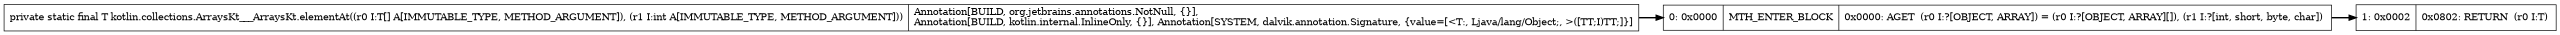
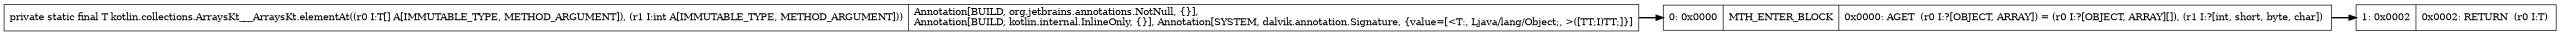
node "1: 0x0002": text "0x0802: RETURN  (r0 I:T)" -> "0x0002: RETURN  (r0 I:T)"
